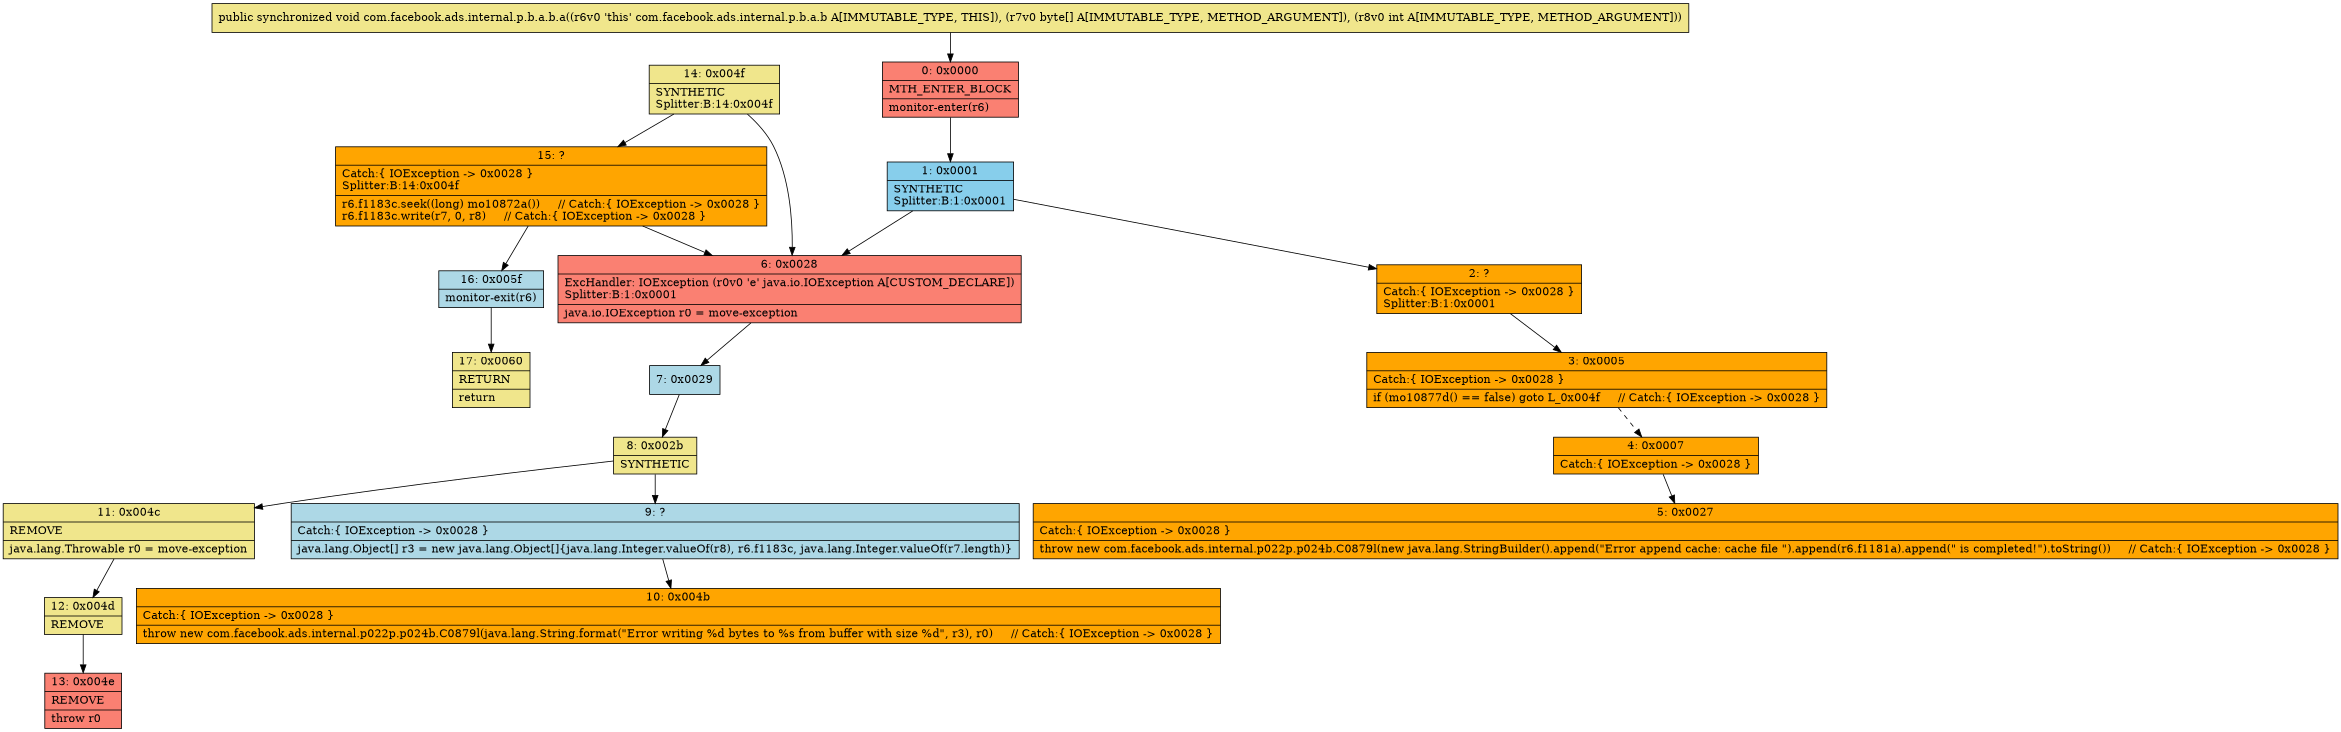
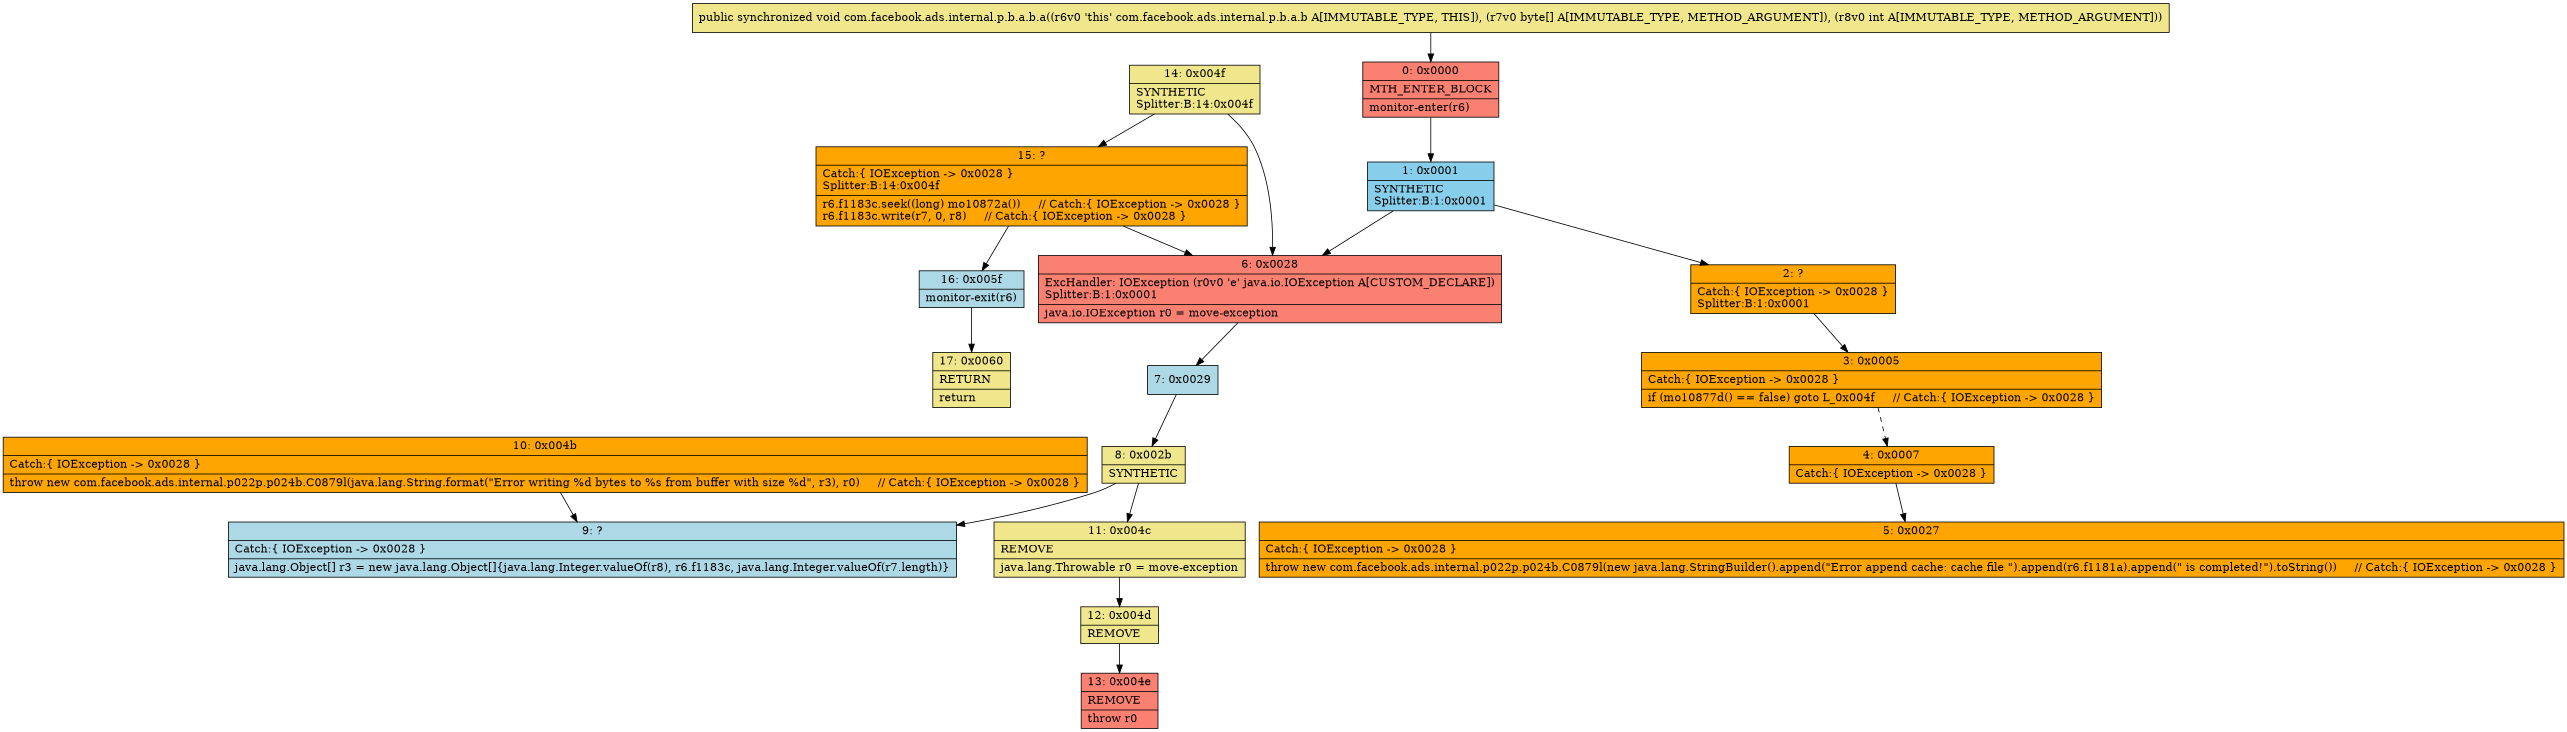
edge "9: ?" -> "10: 0x004b": reversed
